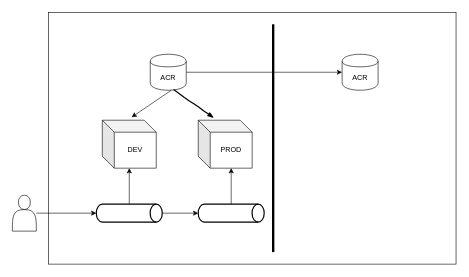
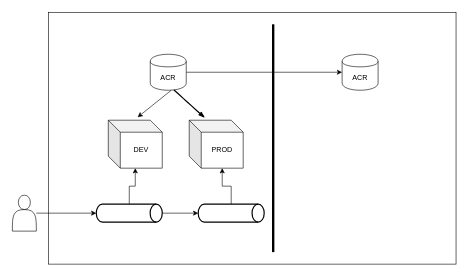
node "DEV": moved (129, 144) -> (135, 144)
node "PROD": moved (225, 144) -> (216, 144)
